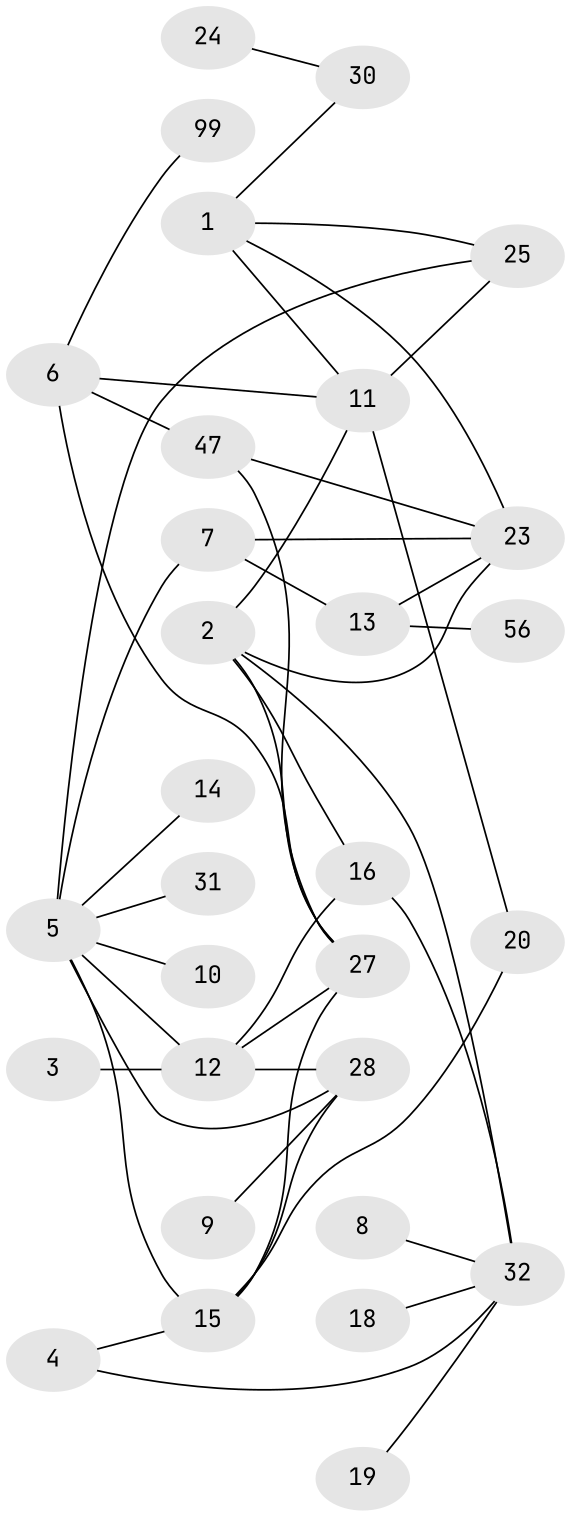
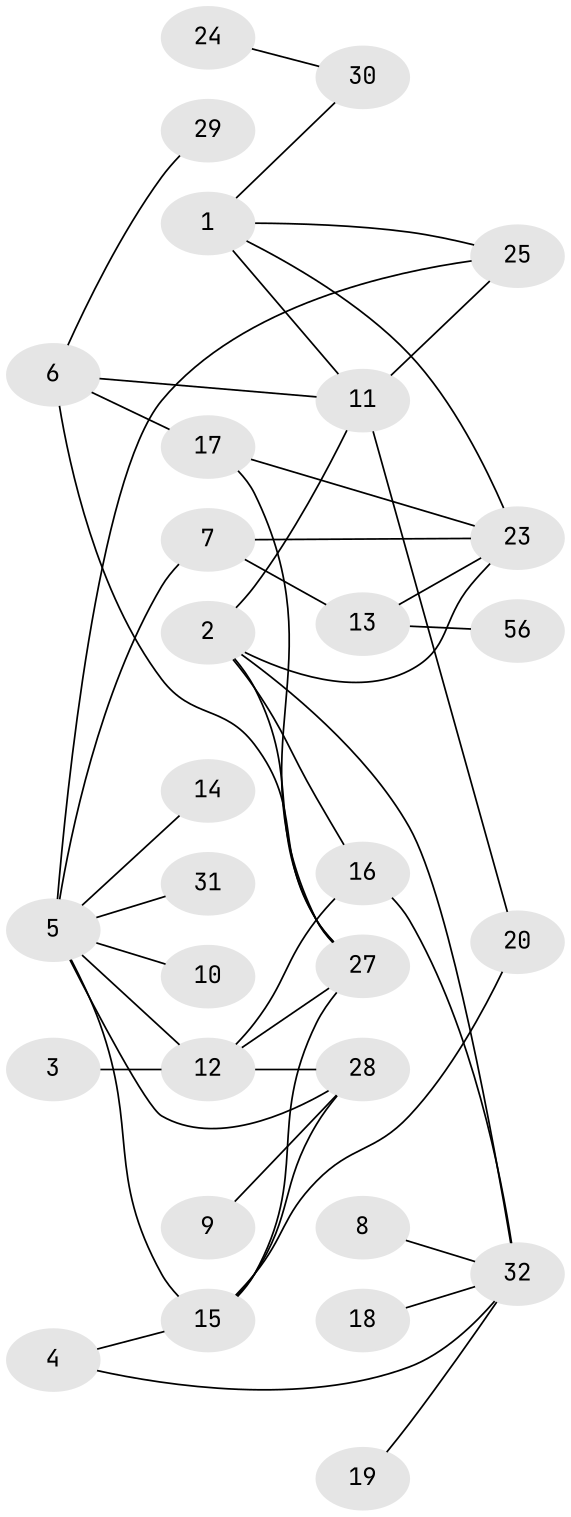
node "99": label "99" -> "29"
node "47": label "47" -> "17"
